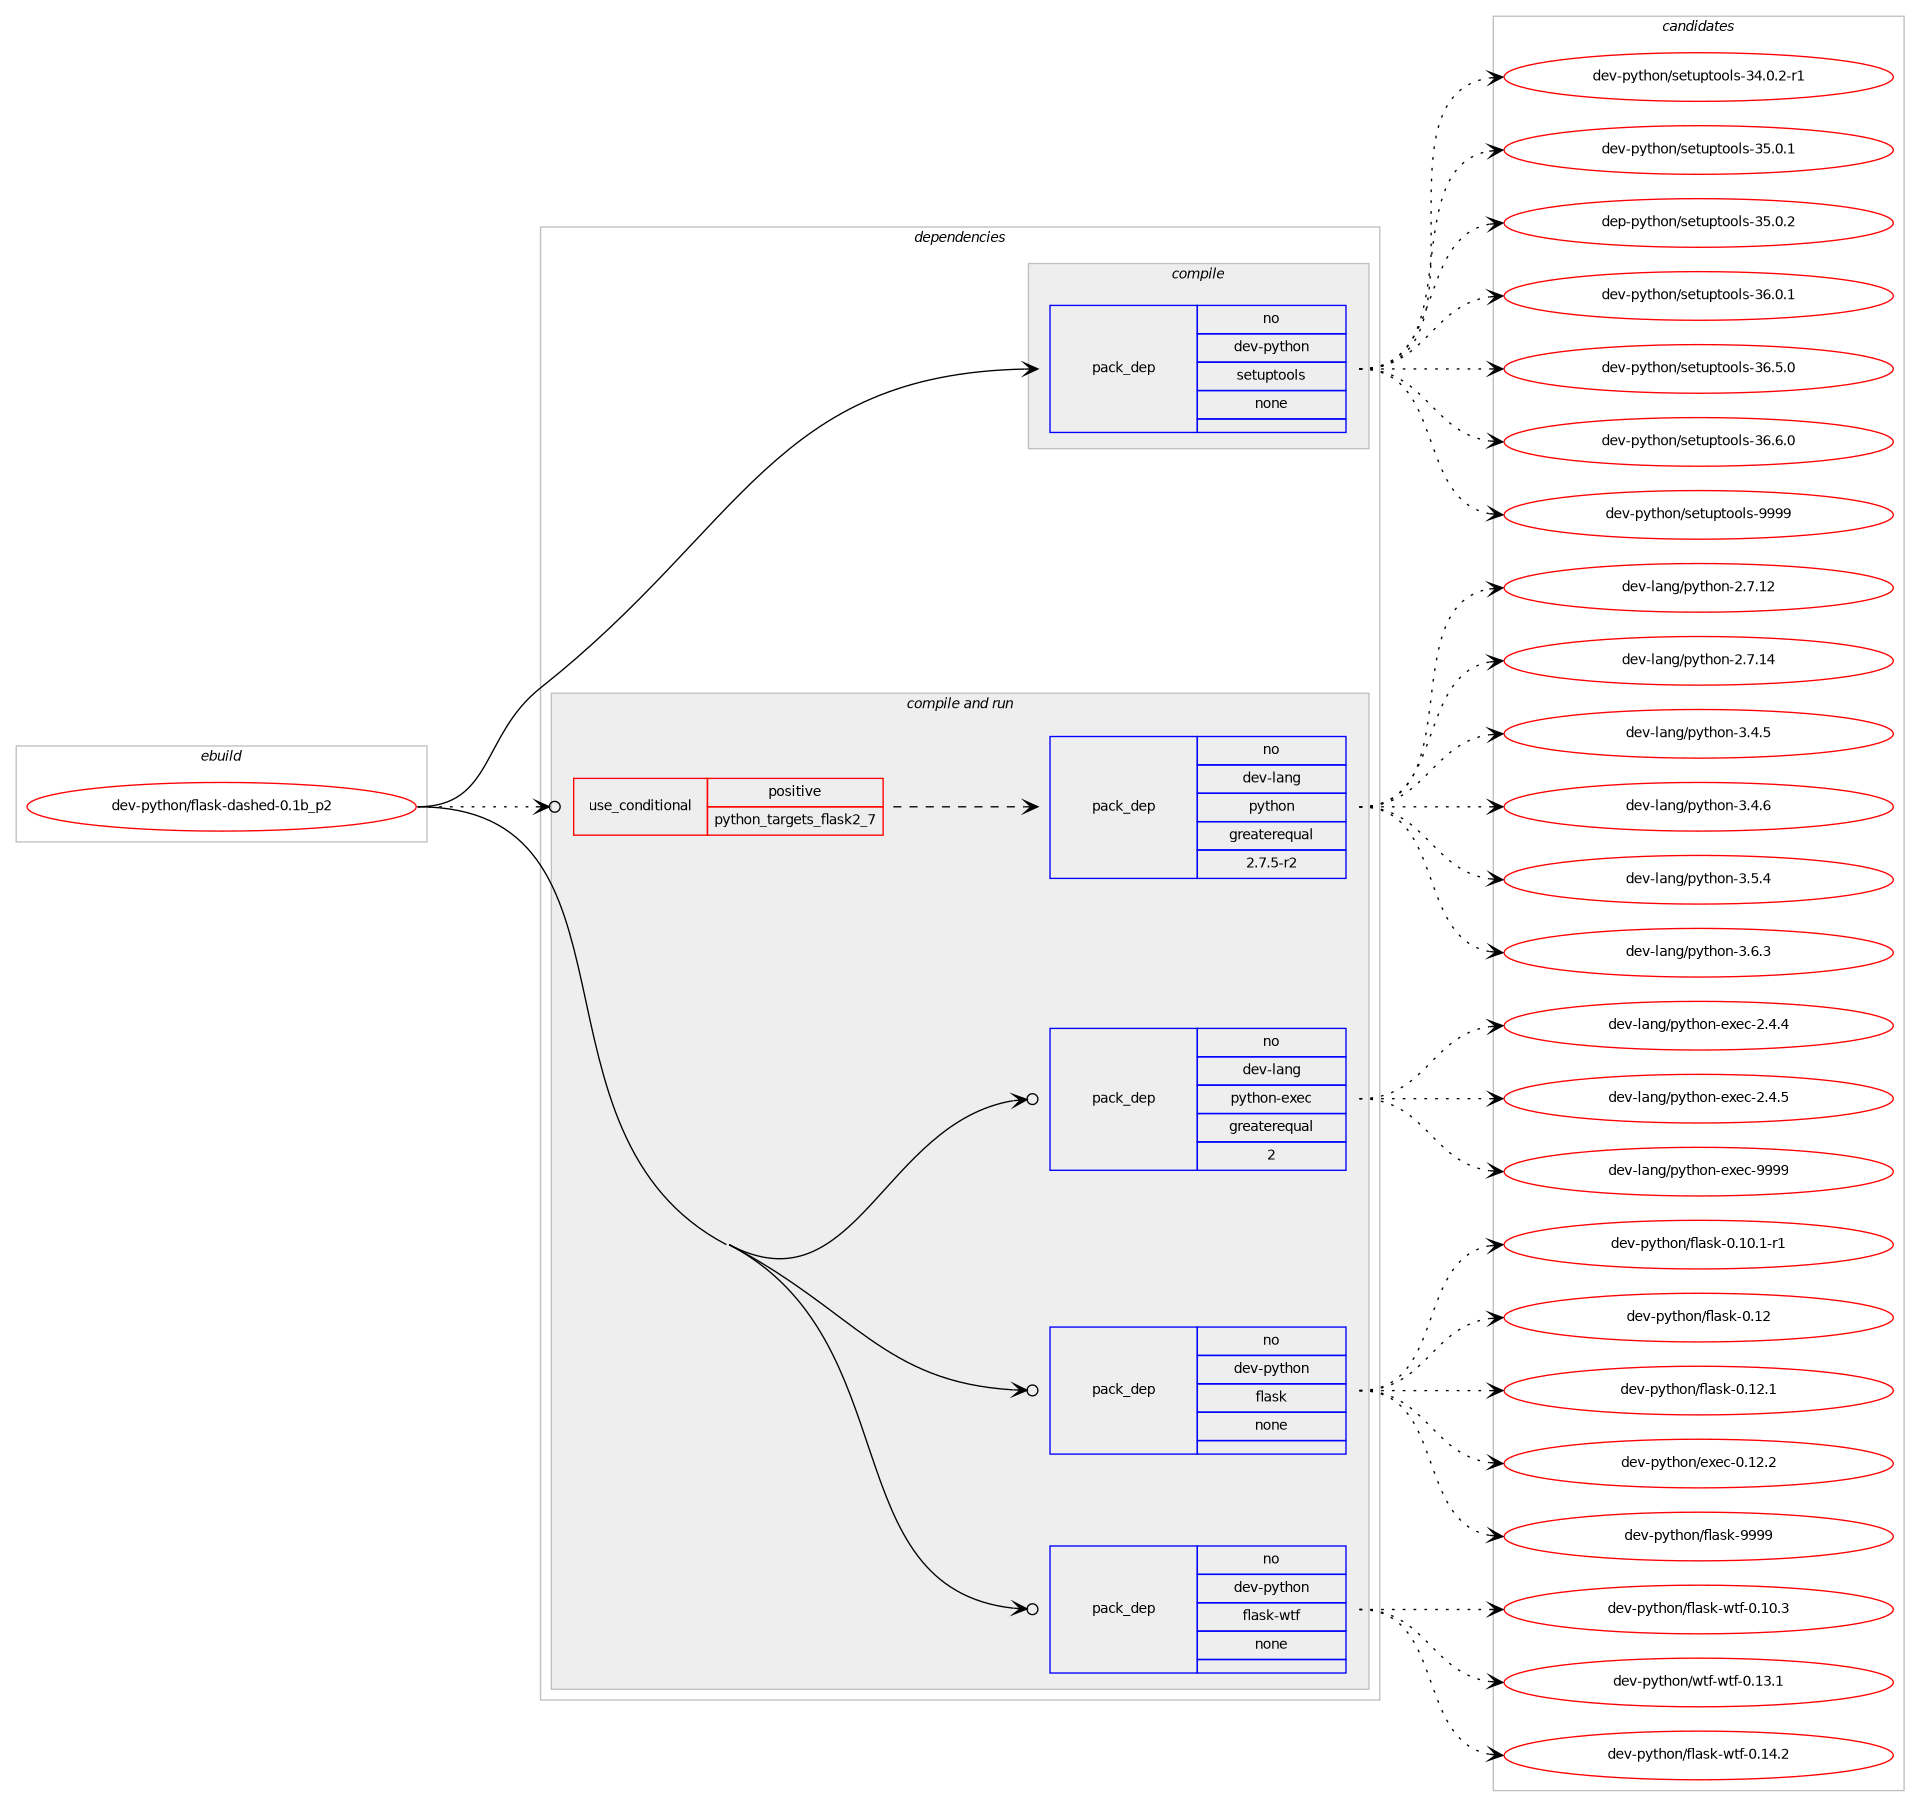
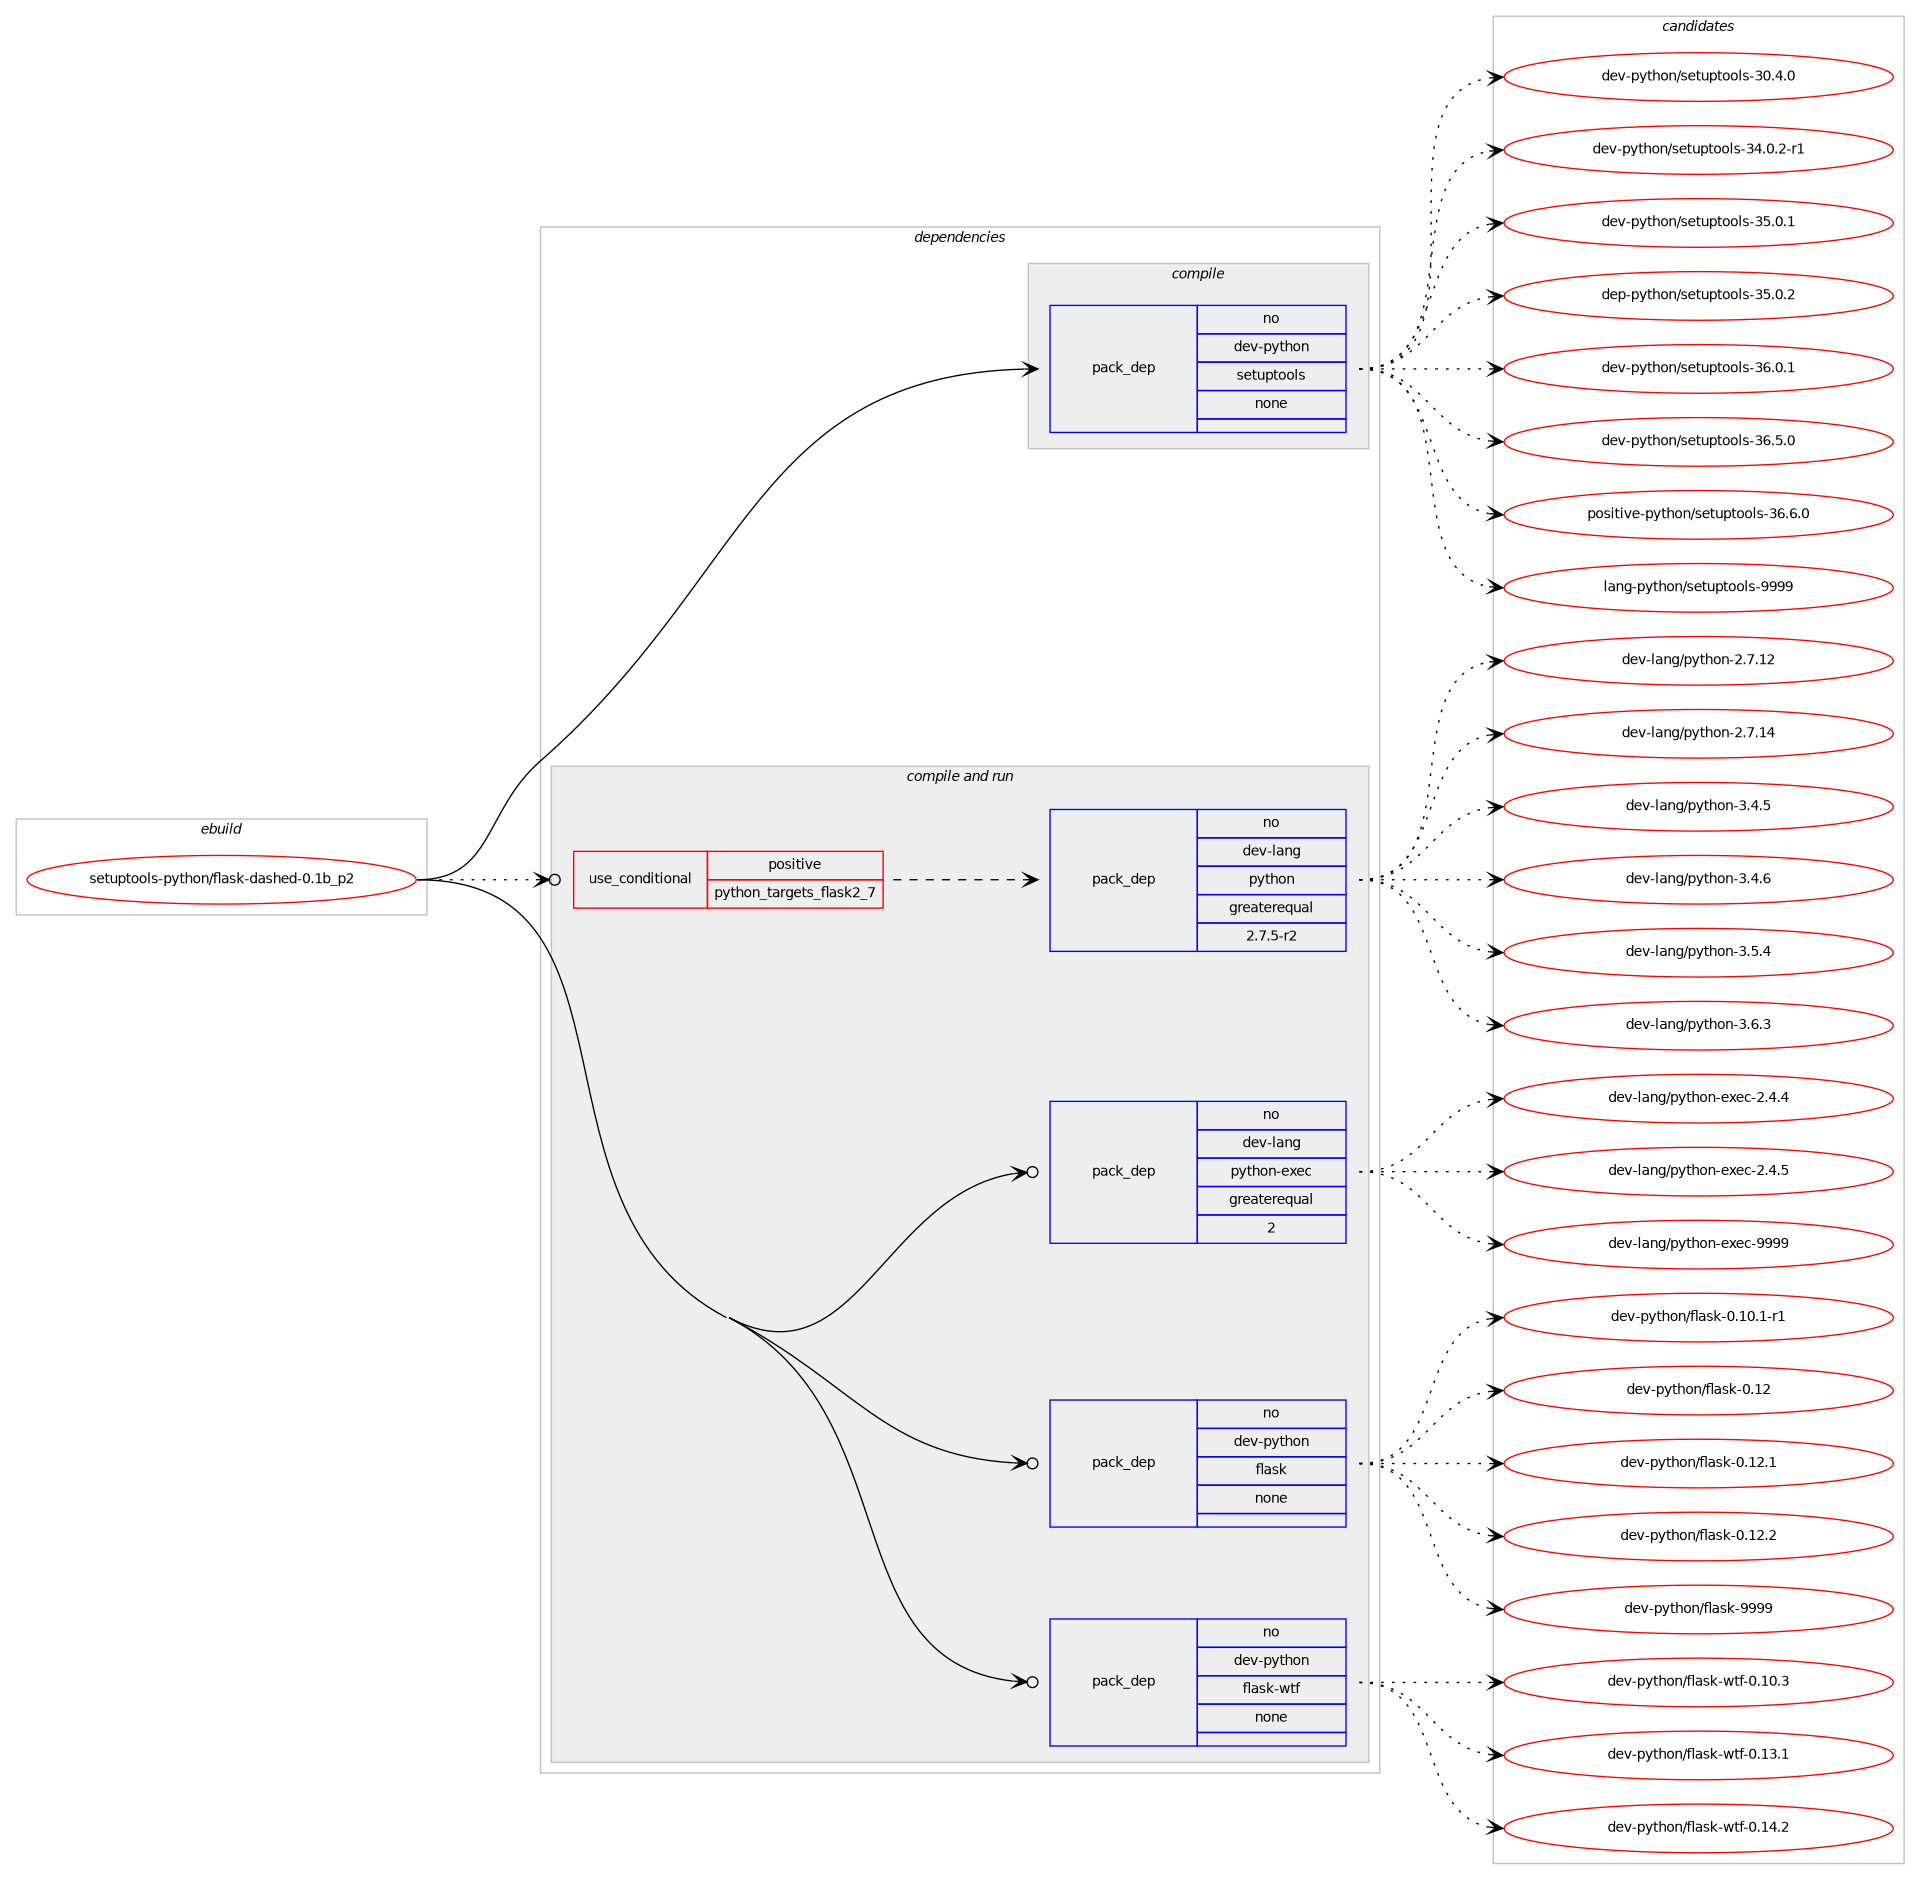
node "dev-python/setuptools-30.4.0": added
node "dev-python/setuptools-36.6.0": label "dev-python/setuptools-36.6.0" -> "positive-python/setuptools-36.6.0"
node "dev-python/setuptools-9999": label "dev-python/setuptools-9999" -> "lang-python/setuptools-9999"
node "dev-python/flask-dashed-0.1b_p2": label "dev-python/flask-dashed-0.1b_p2" -> "setuptools-python/flask-dashed-0.1b_p2"
node "dev-python/exec-0.12.2": label "dev-python/exec-0.12.2" -> "dev-python/flask-0.12.2"
node "dev-python/wtf-wtf-0.13.1": label "dev-python/wtf-wtf-0.13.1" -> "dev-python/flask-wtf-0.13.1"
